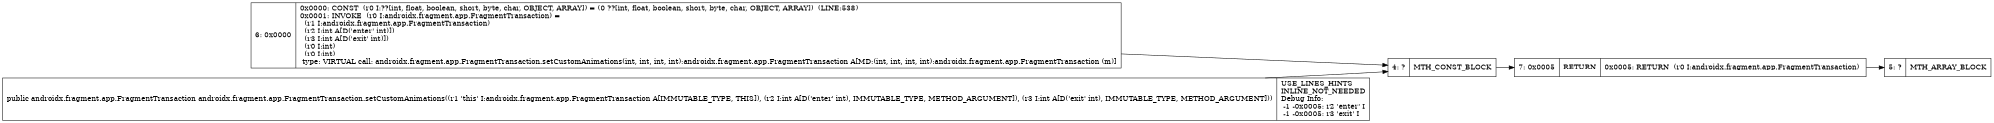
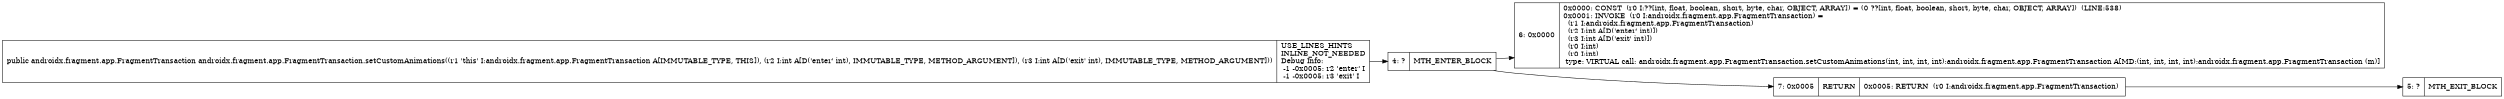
edge "6: 0x0000" -> "4: ?": reversed
node "4: ?": text "MTH_CONST_BLOCK" -> "MTH_ENTER_BLOCK"
node "5: ?": text "MTH_ARRAY_BLOCK" -> "MTH_EXIT_BLOCK"
